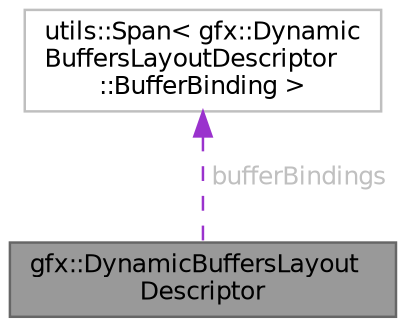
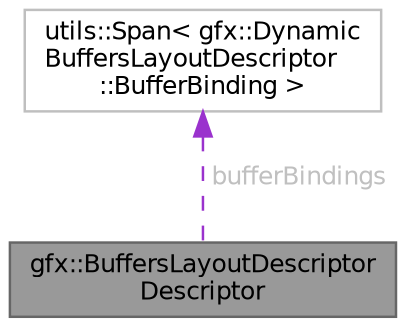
node "gfx::DynamicBuffersLayout Descriptor": label "gfx::DynamicBuffersLayout Descriptor" -> "gfx::BuffersLayoutDescriptor Descriptor"
